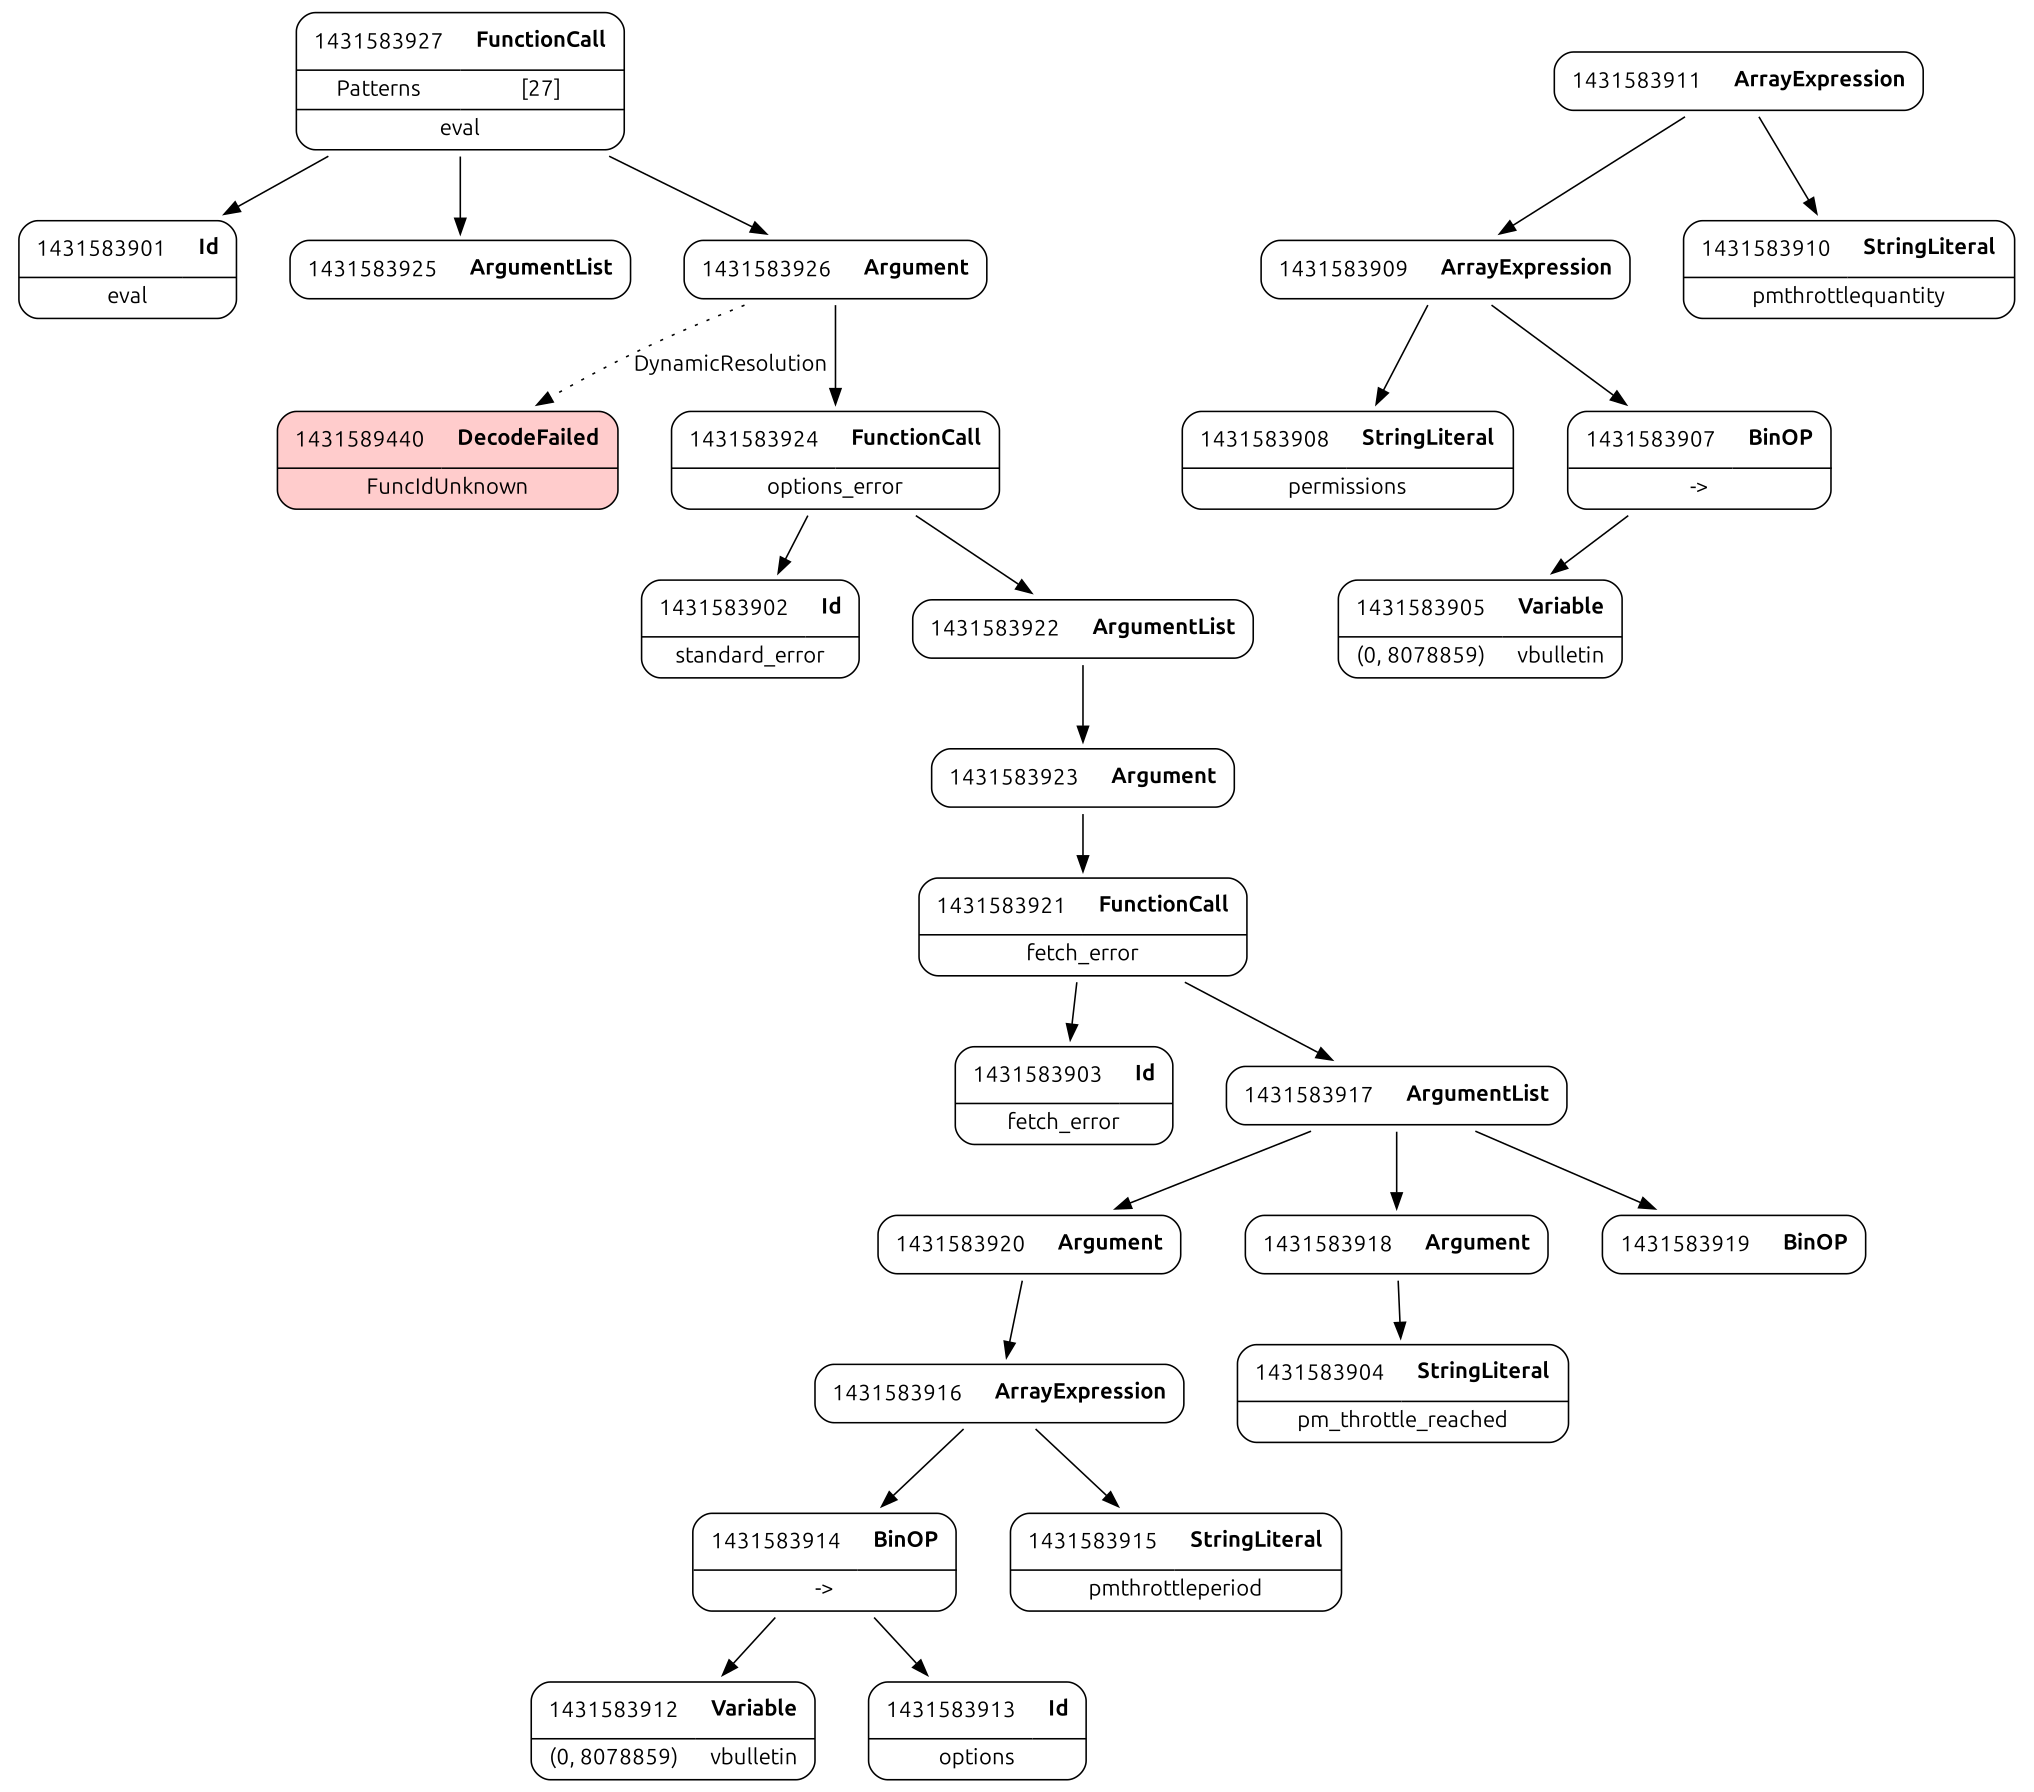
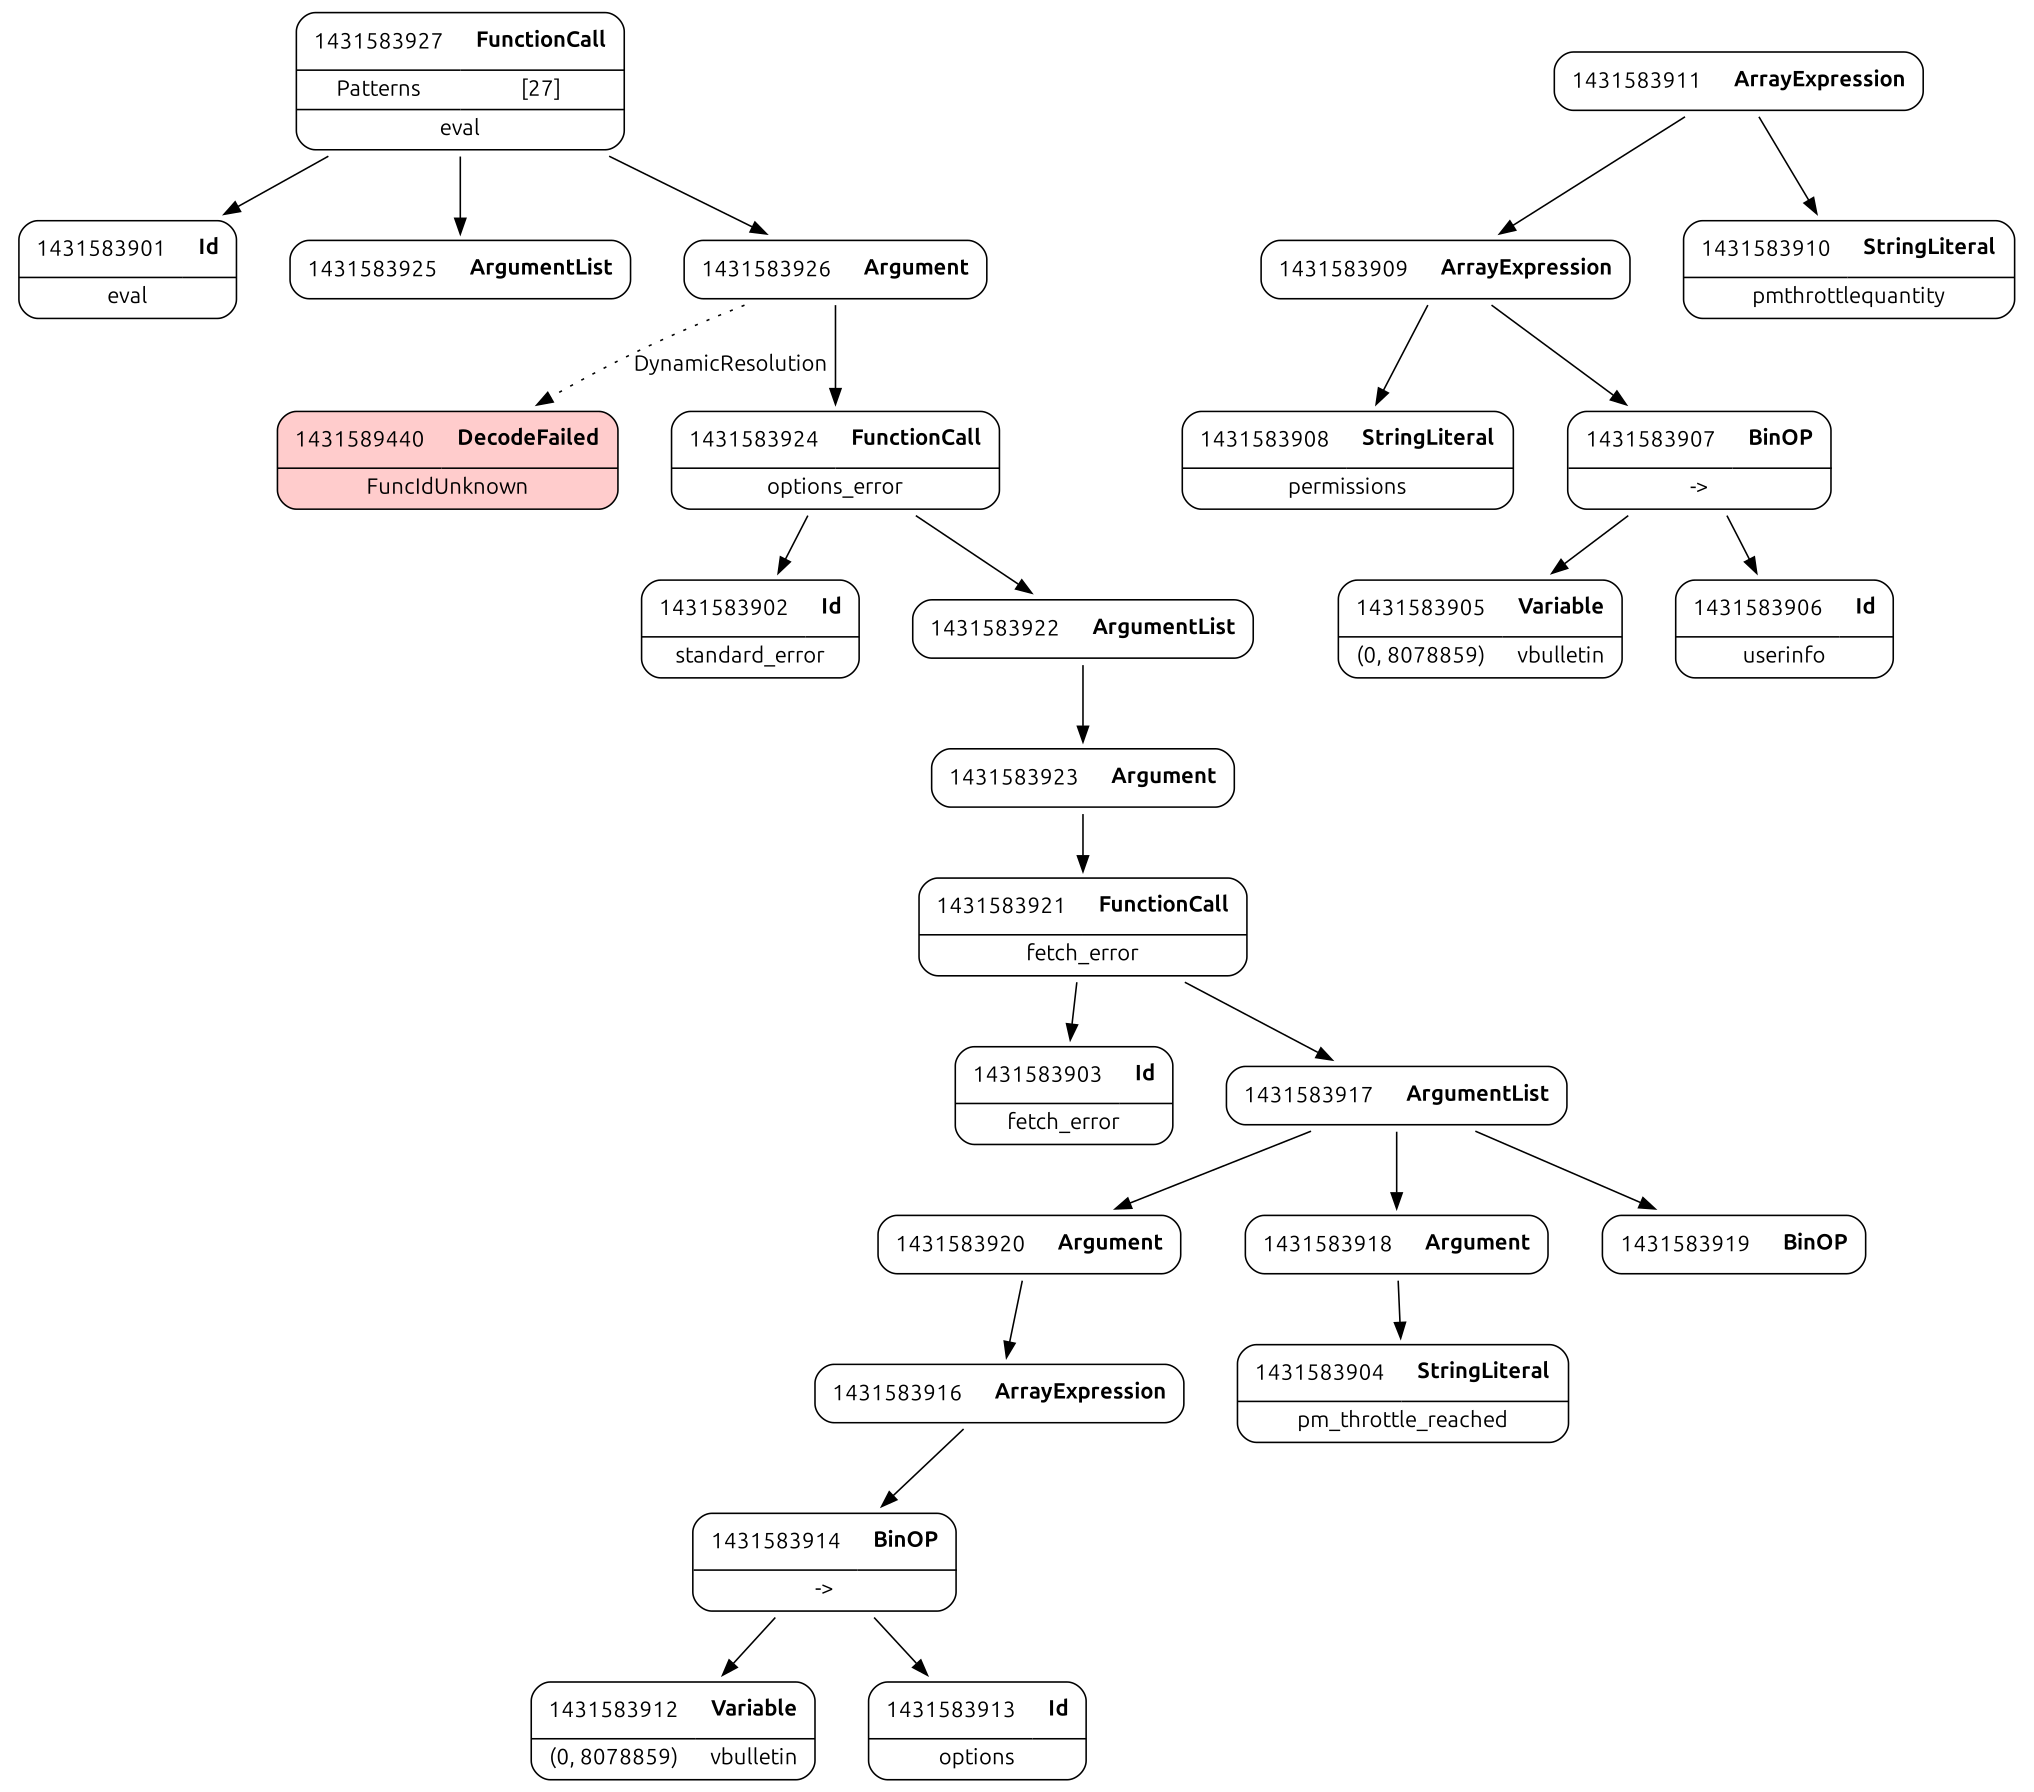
node "1431583906": added
node "1431583915": removed
